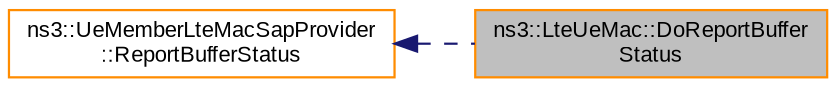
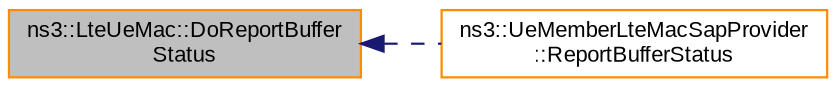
edge "ns3::LteUeMac::DoReportBuffer Status" -> "ns3::UeMemberLteMacSapProvider ::ReportBufferStatus": reversed
